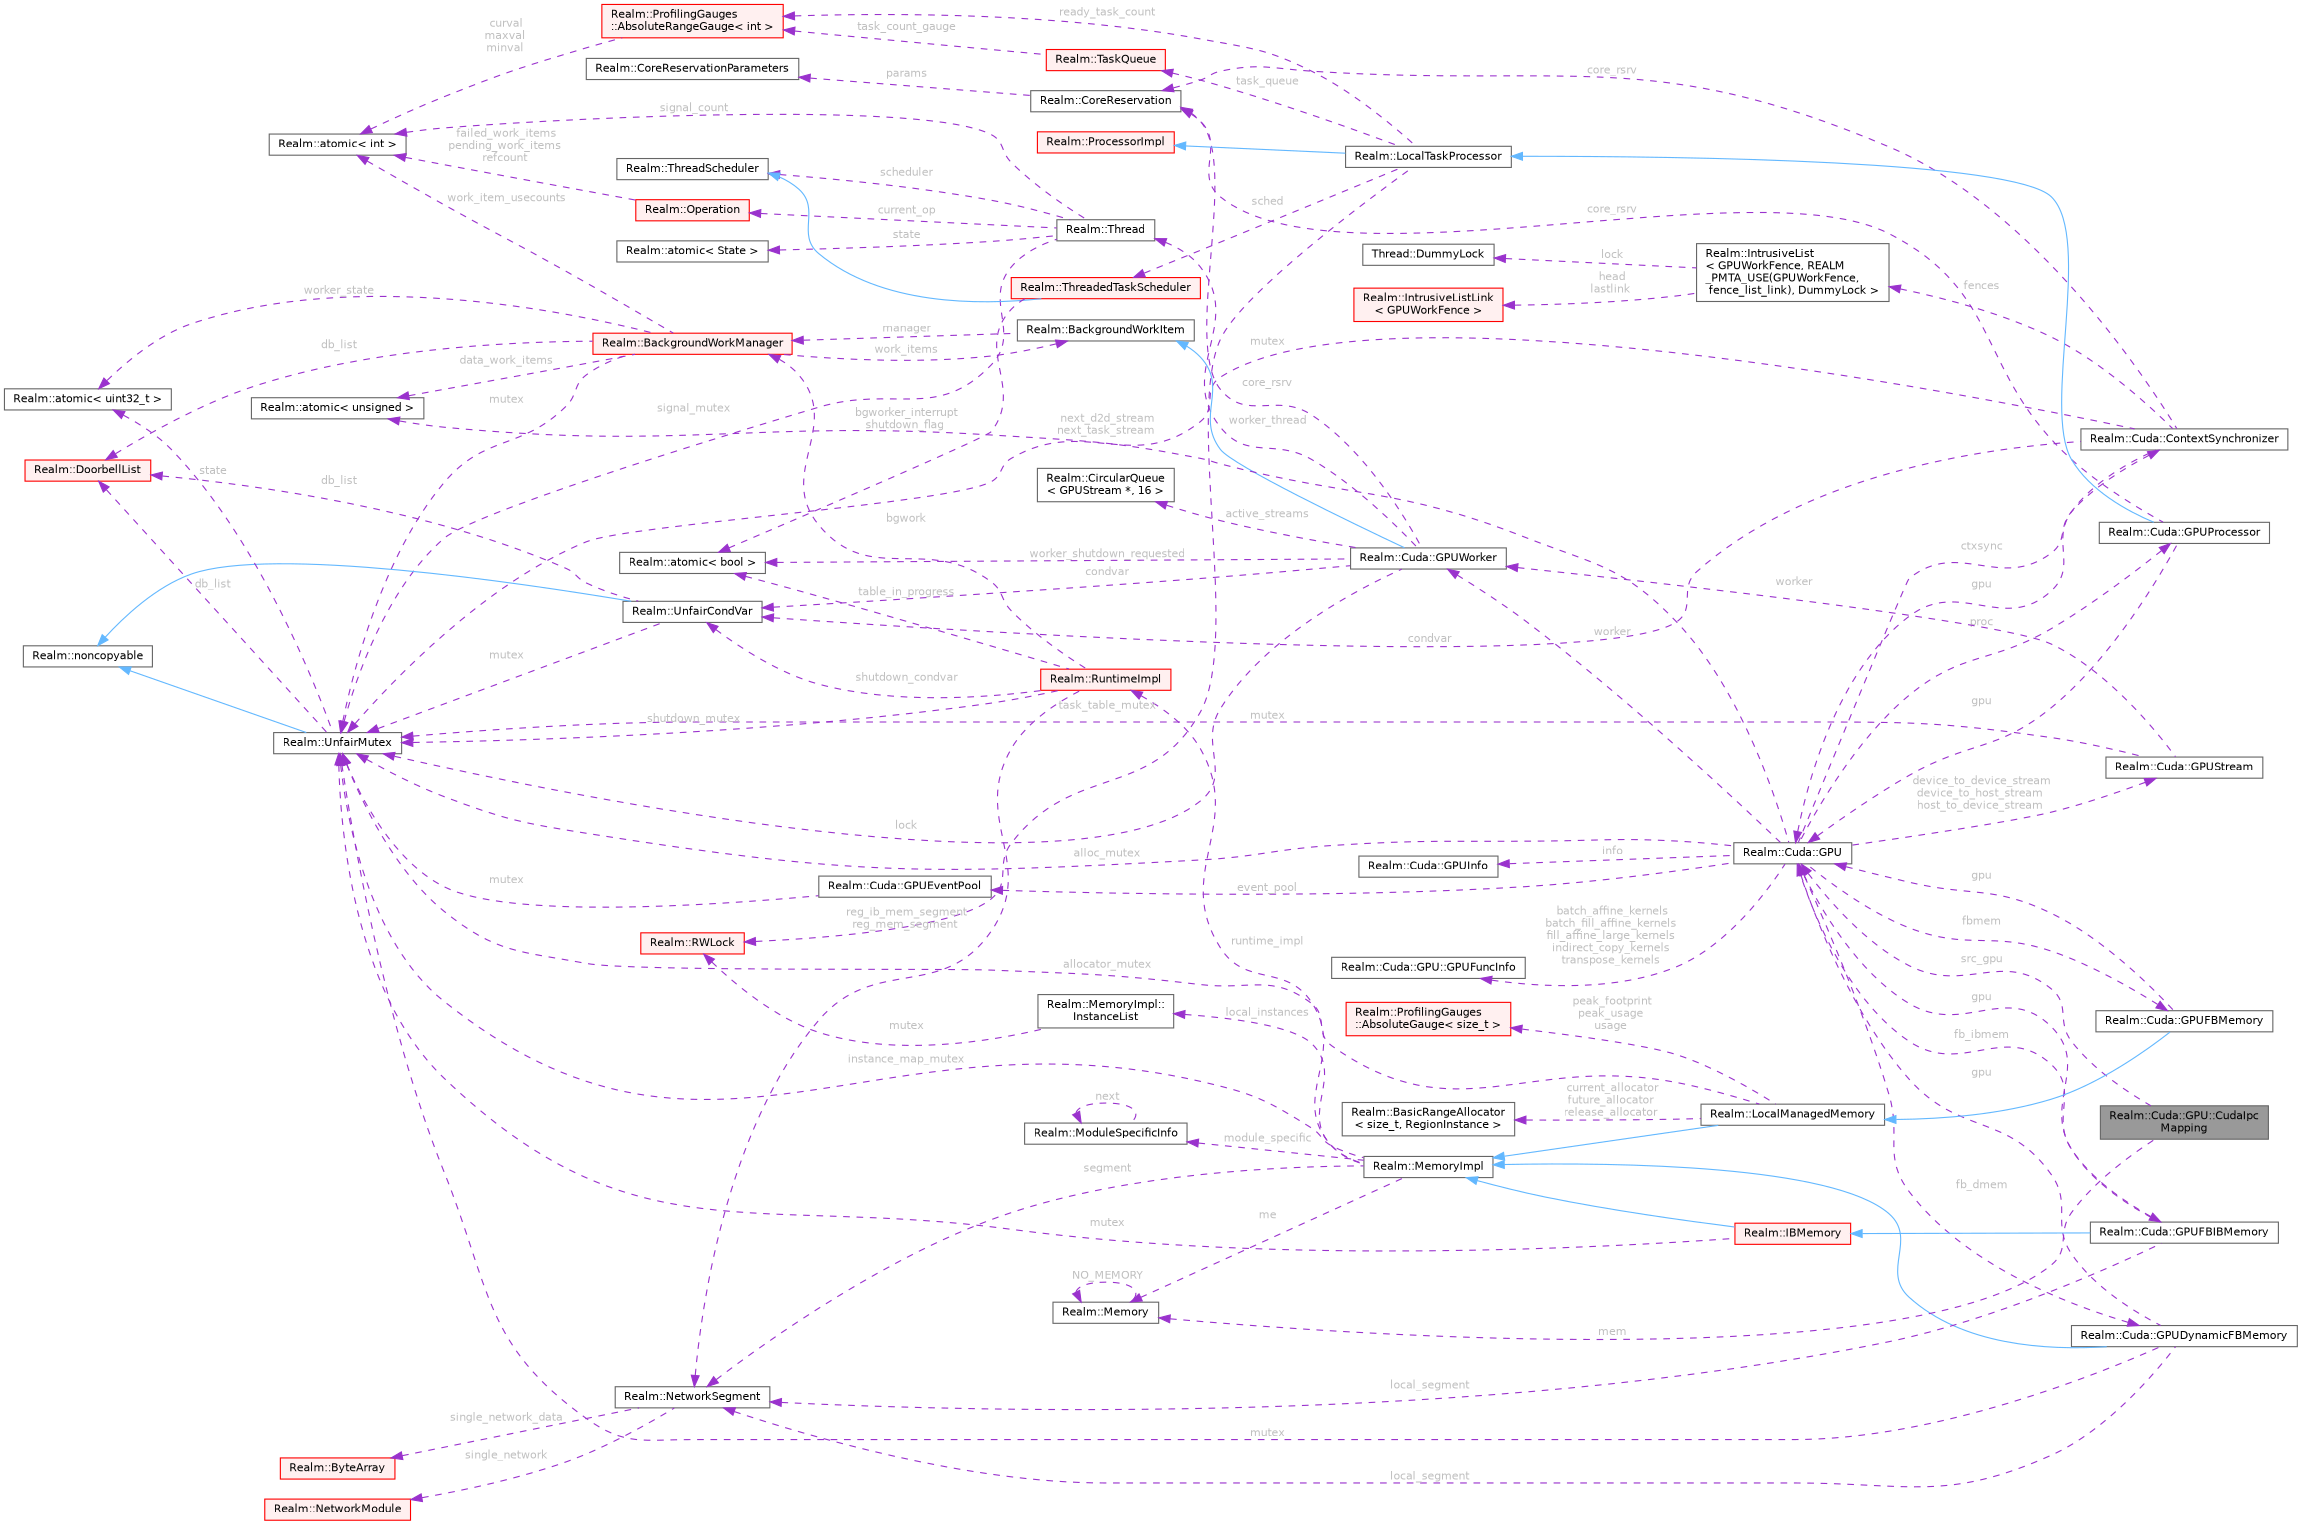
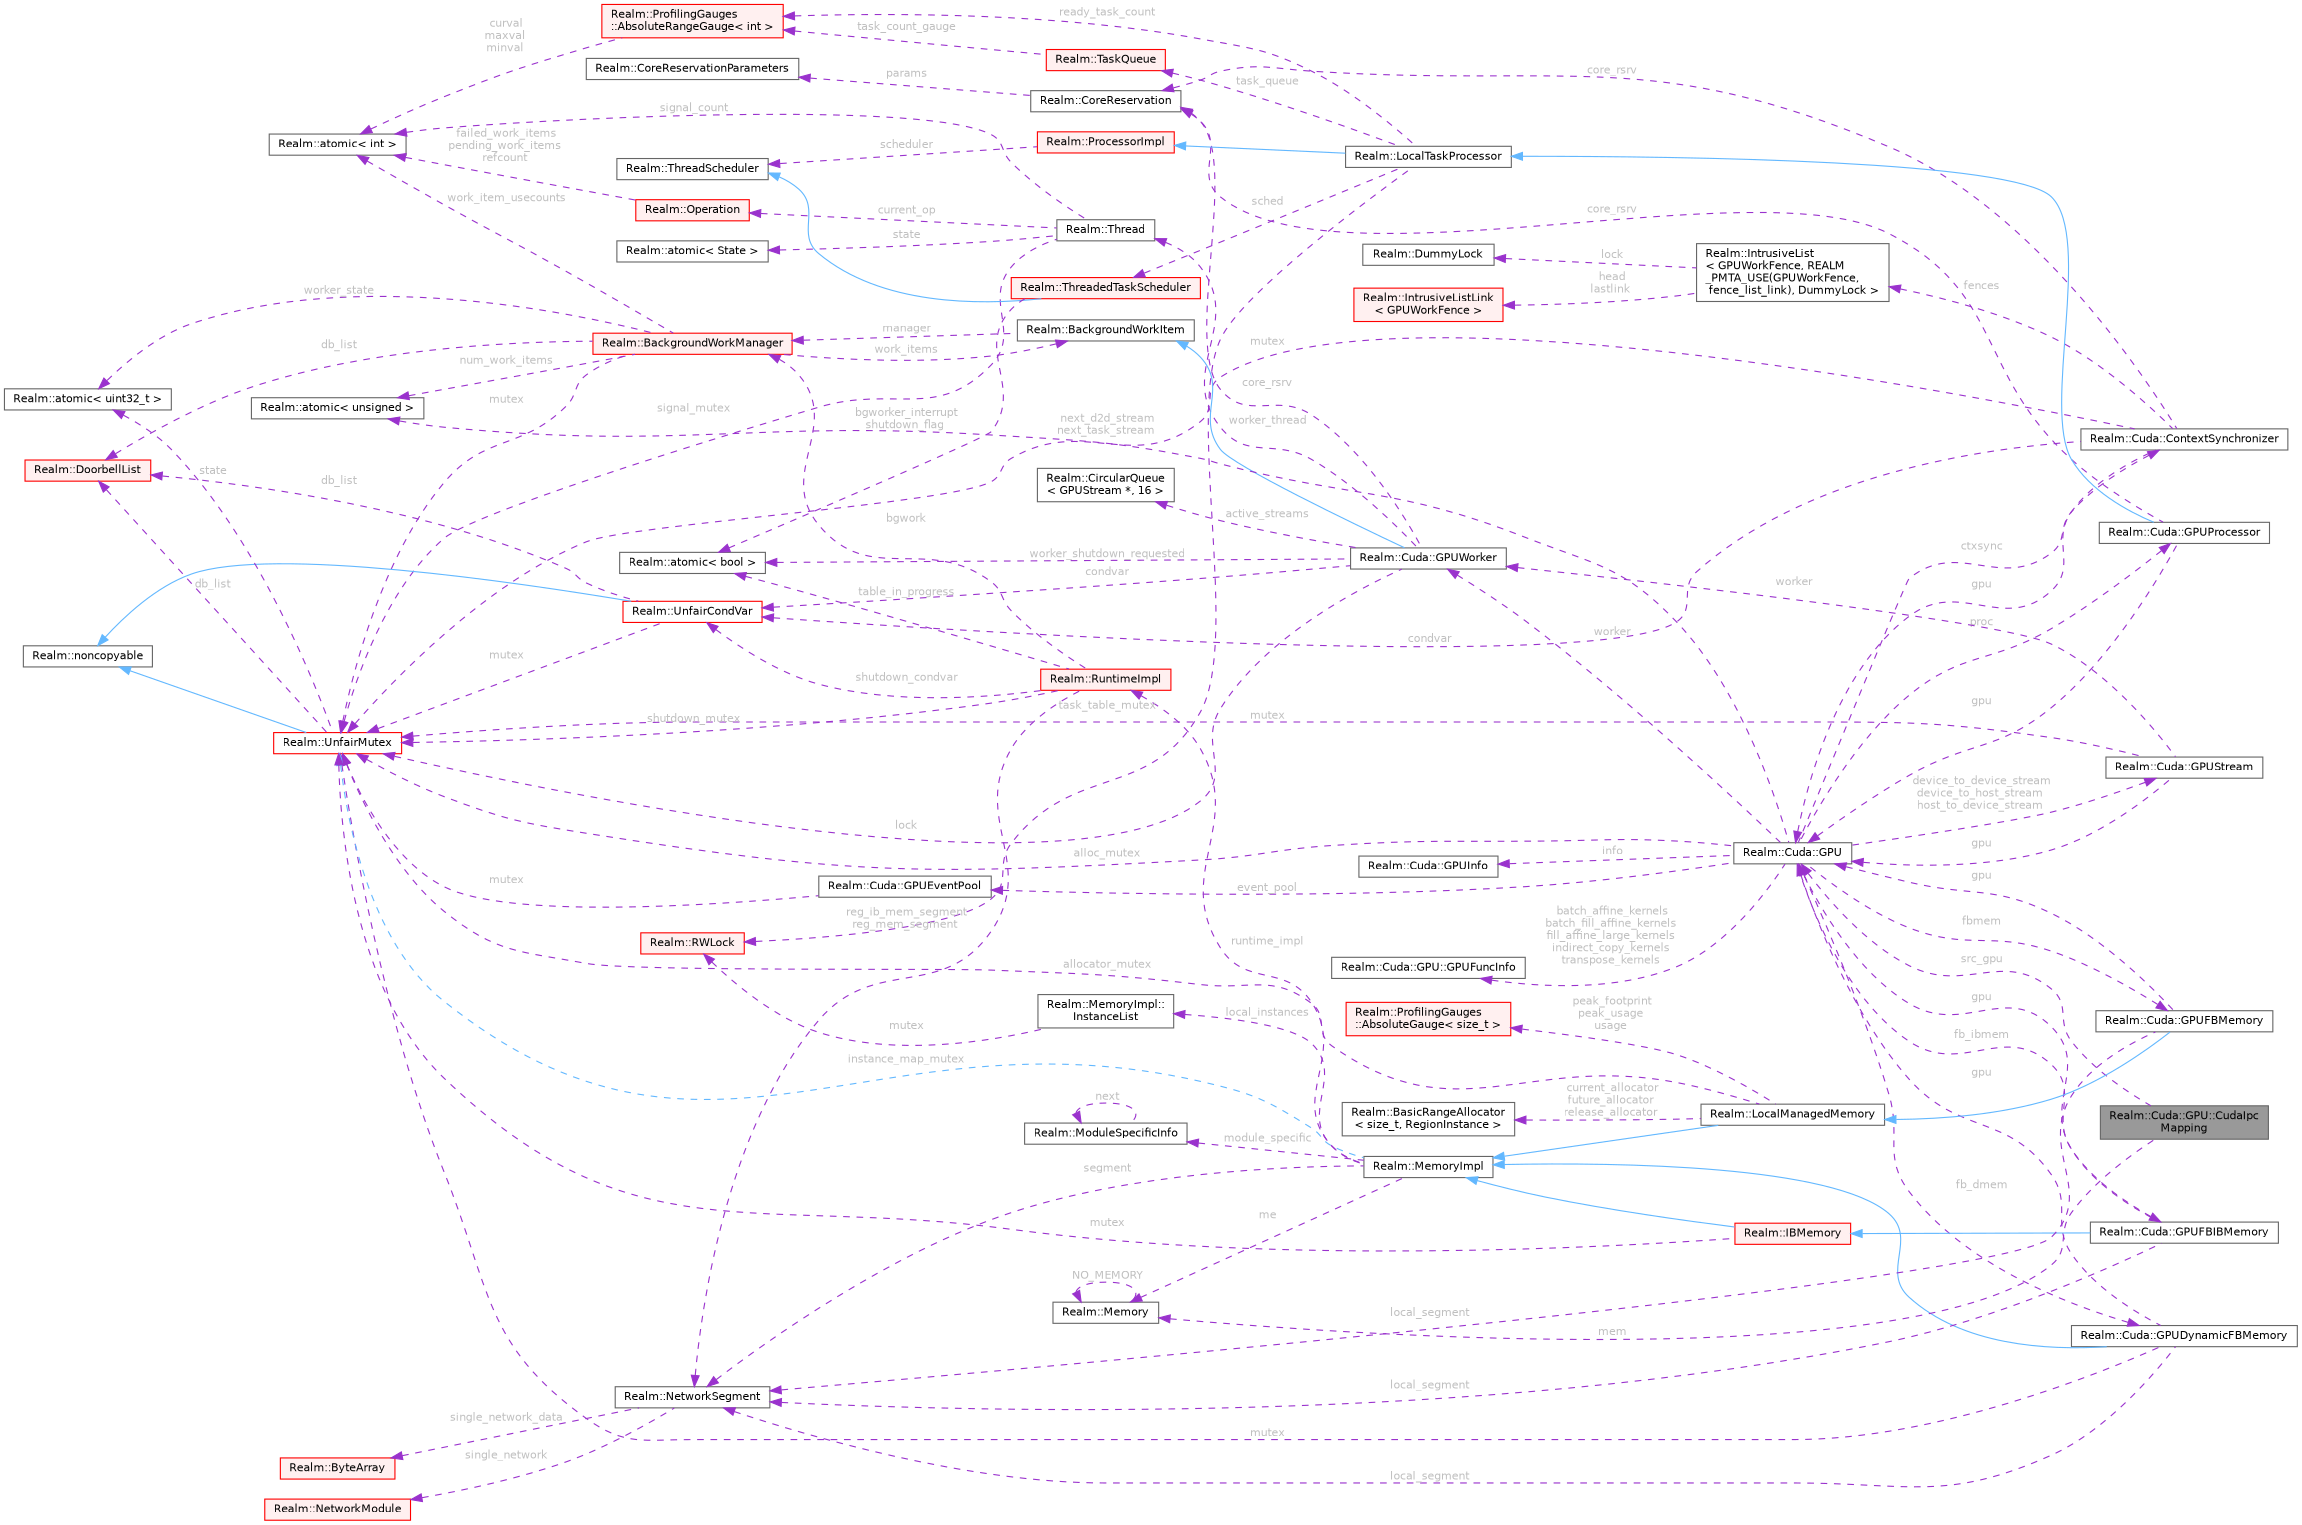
edge "Realm::Thread" -> "Realm::ThreadScheduler": now "Realm::ProcessorImpl" -> "Realm::ThreadScheduler"
node "Thread::DummyLock": label "Thread::DummyLock" -> "Realm::DummyLock"
edge "Realm::BackgroundWorkManager" -> "Realm::atomic< unsigned >": label " data_work_items" -> " num_work_items"
node "Realm::UnfairCondVar": color gray40 -> red
node "Realm::UnfairMutex": color gray40 -> red
edge "Realm::Cuda::GPUStream" -> "Realm::Cuda::GPU": added, label "gpu"
edge "Realm::MemoryImpl" -> "Realm::UnfairMutex": color darkorchid3 -> steelblue1
edge "Realm::Cuda::GPUFBMemory" -> "Realm::NetworkSegment": added, label "local_segment"
